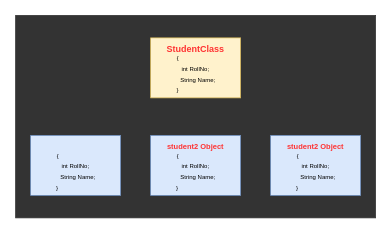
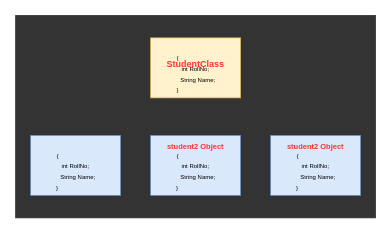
node "StudentClass": moved (195, 49) -> (195, 64)
